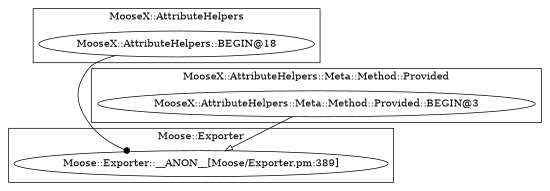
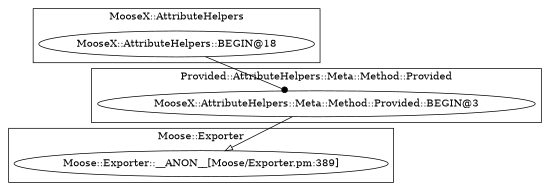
cluster "MooseX::AttributeHelpers::Meta::Method::Provided": label "MooseX::AttributeHelpers::Meta::Method::Provided" -> "Provided::AttributeHelpers::Meta::Method::Provided"
edge "MooseX::AttributeHelpers::BEGIN@18" -> "Moose::Exporter::__ANON__[Moose/Exporter.pm:389]": now "MooseX::AttributeHelpers::BEGIN@18" -> "MooseX::AttributeHelpers::Meta::Method::Provided::BEGIN@3"
